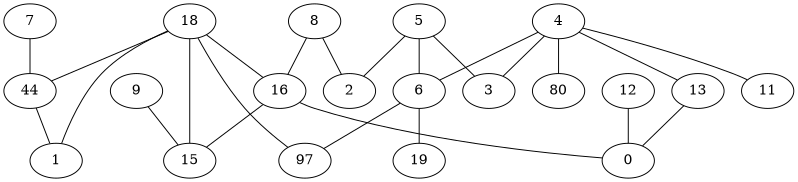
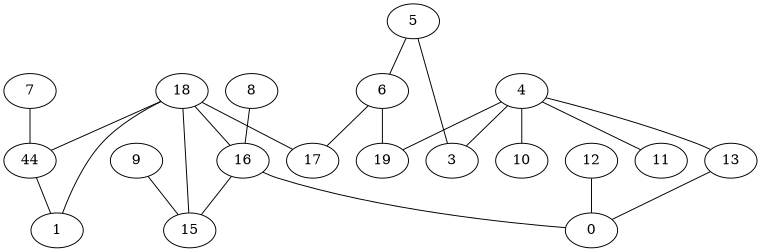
edge "4" -- "6": now "4" -- "19"
node "2": removed
node "80": label "80" -> "10"
node "97": label "97" -> "17"
